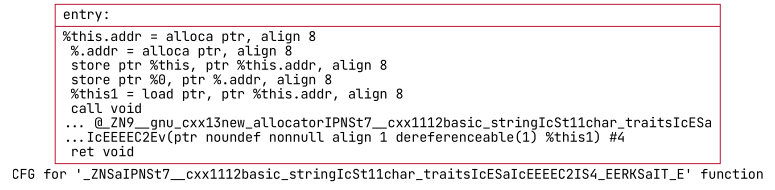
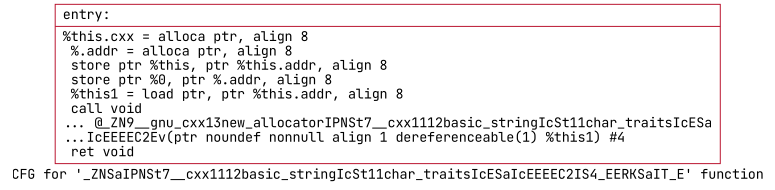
node "entry:": text "%this.addr = alloca ptr, align 8" -> "%this.cxx = alloca ptr, align 8"
